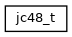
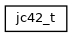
node "jc48_t": label "jc48_t" -> "jc42_t"
